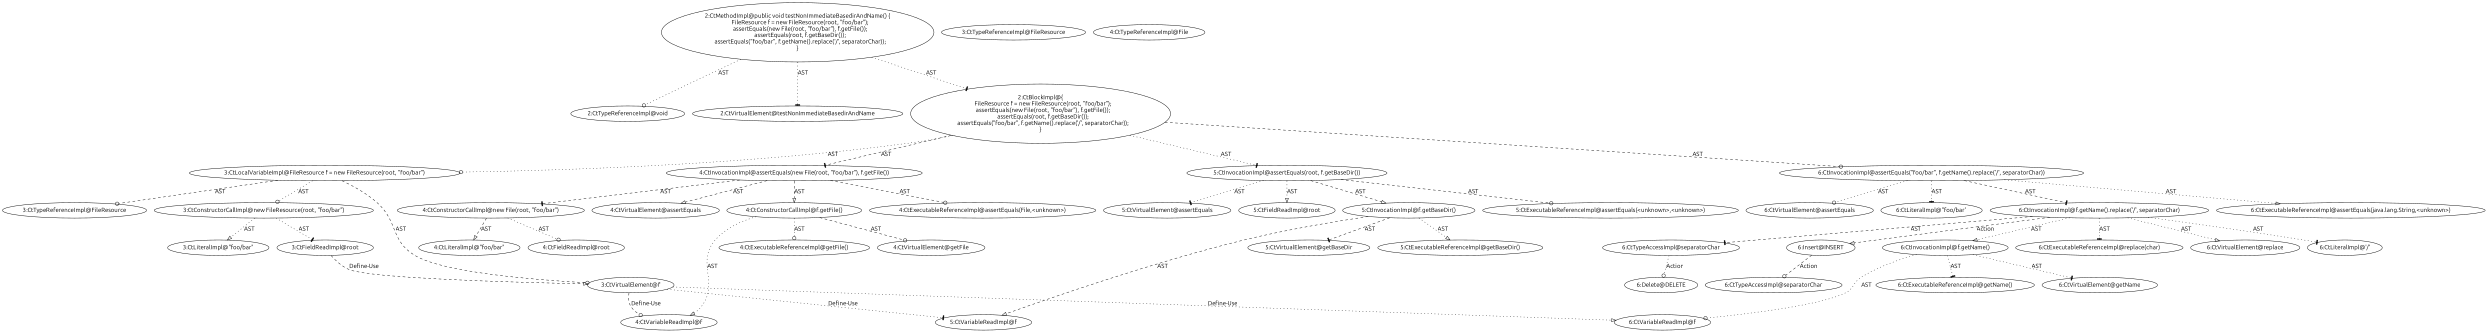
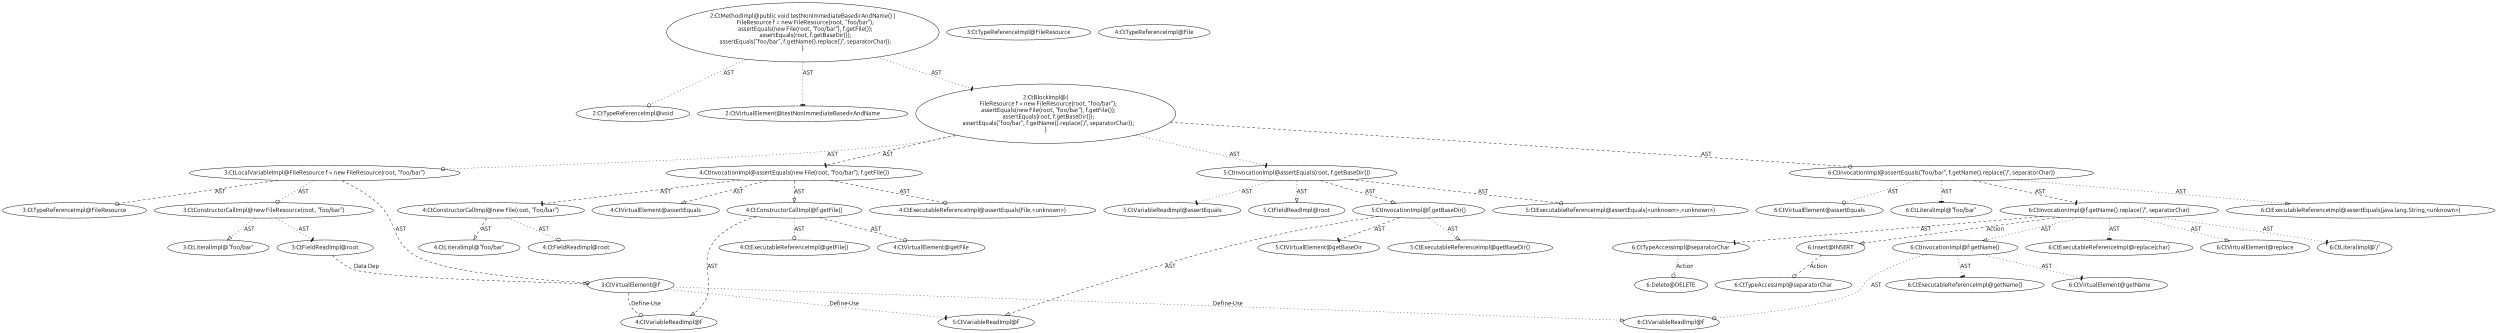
node "5:CtVirtualElement@assertEquals": label "5:CtVirtualElement@assertEquals" -> "5:CtVariableReadImpl@assertEquals"
edge "4:CtConstructorCallImpl@f.getFile()" -> "4:CtVariableReadImpl@f": style dotted -> dashed
edge "3:CtFieldReadImpl@root" -> "3:CtVirtualElement@f": label "Define-Use" -> "Data Dep"
